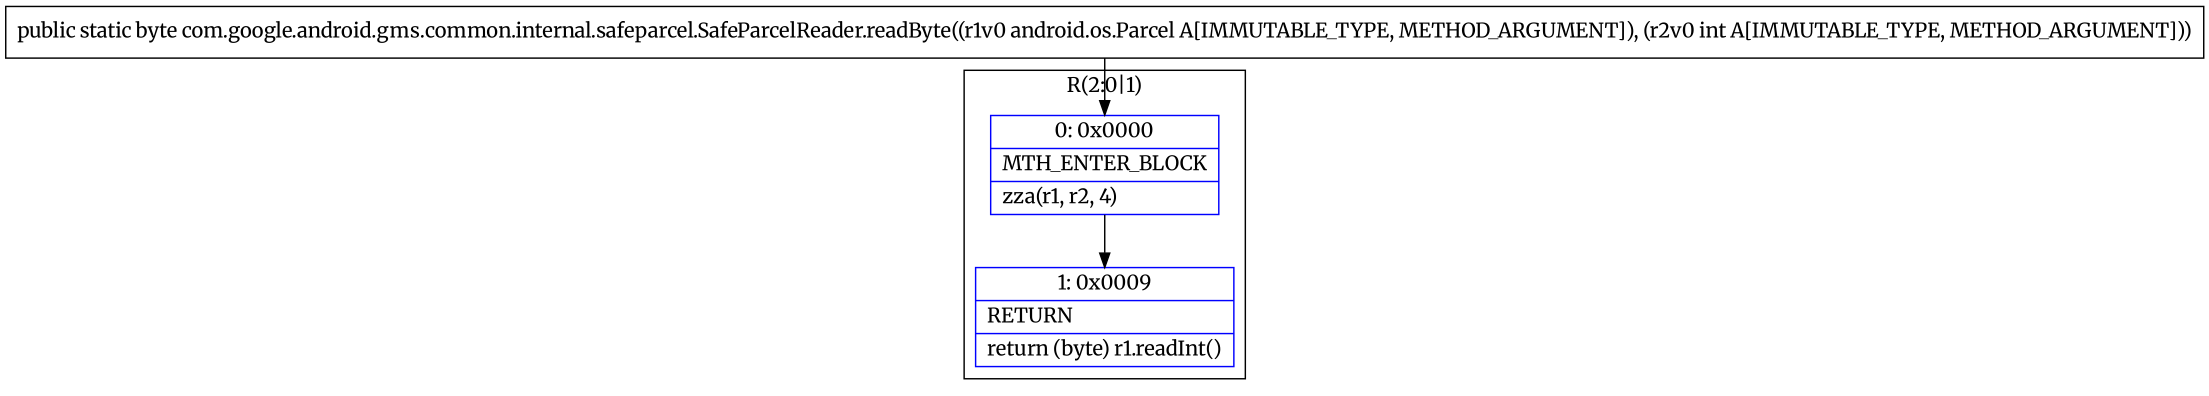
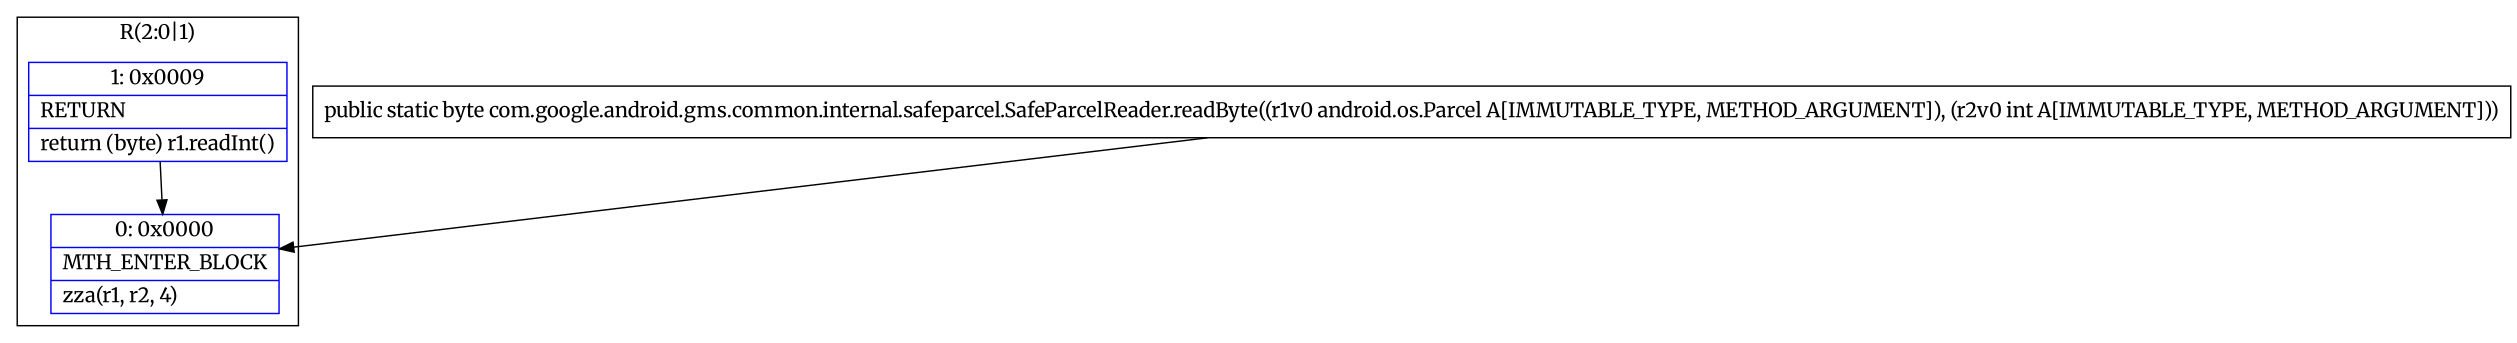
edge "0: 0x0000" -> "1: 0x0009": reversed
